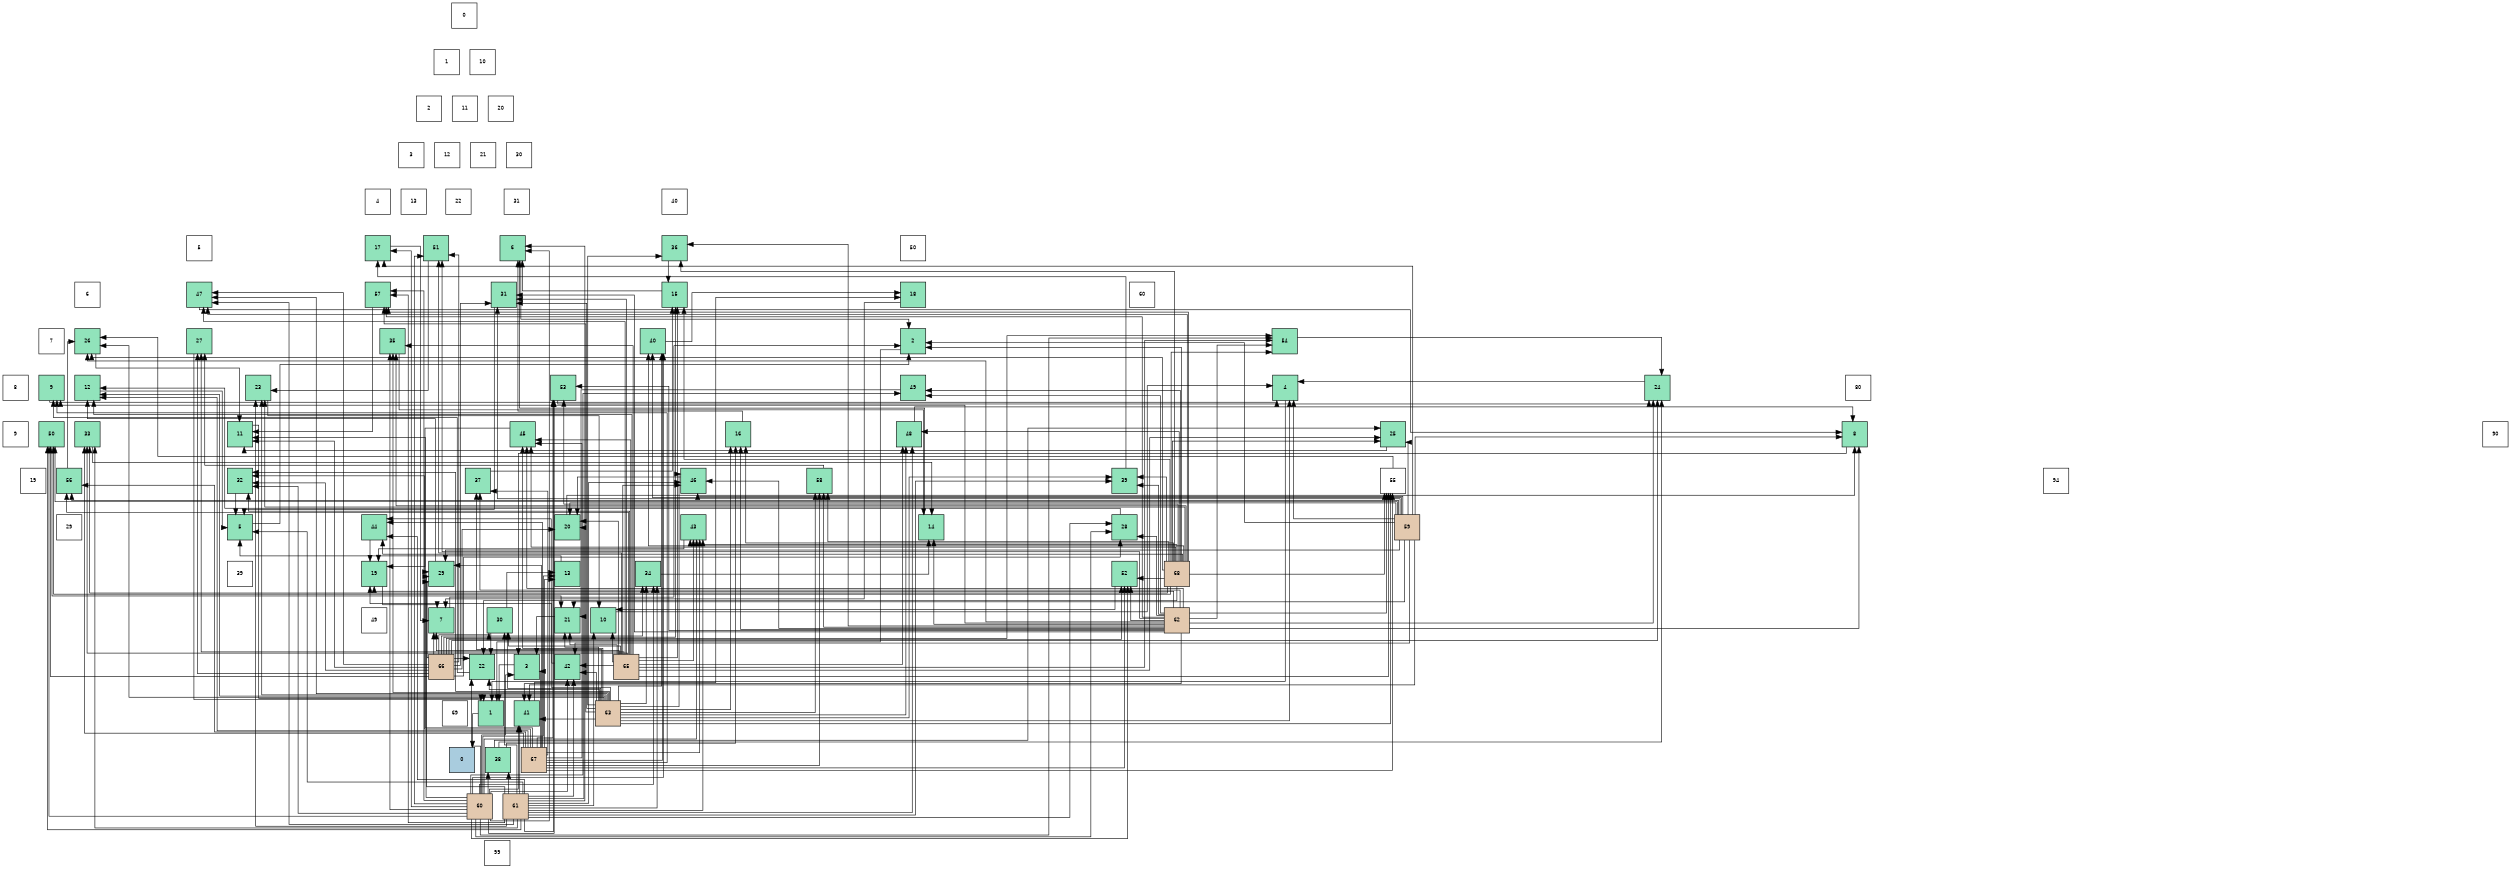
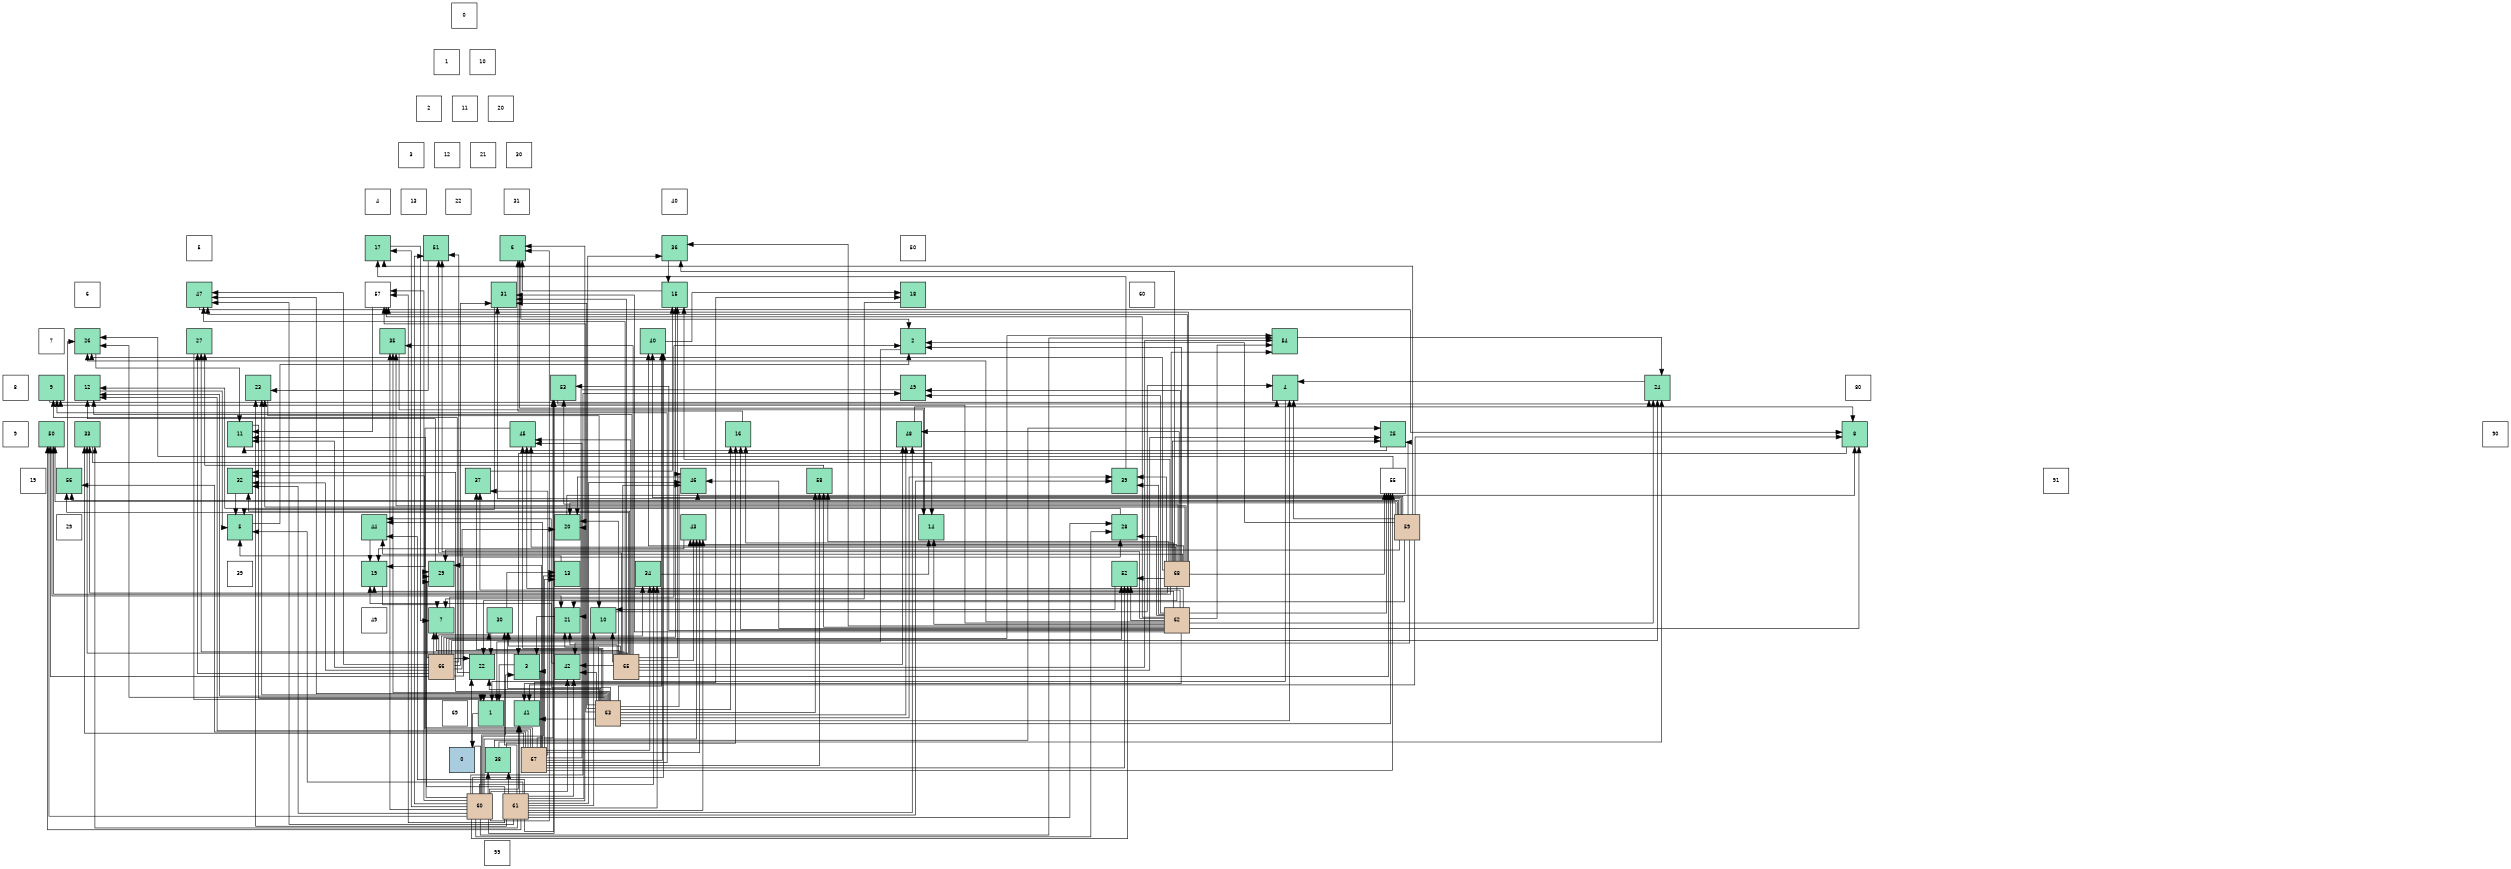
node "57": fillcolor #91e3bb -> #ffffff
node "94": label "94" -> "91"
edge "63" -> "34": now "67" -> "34"
